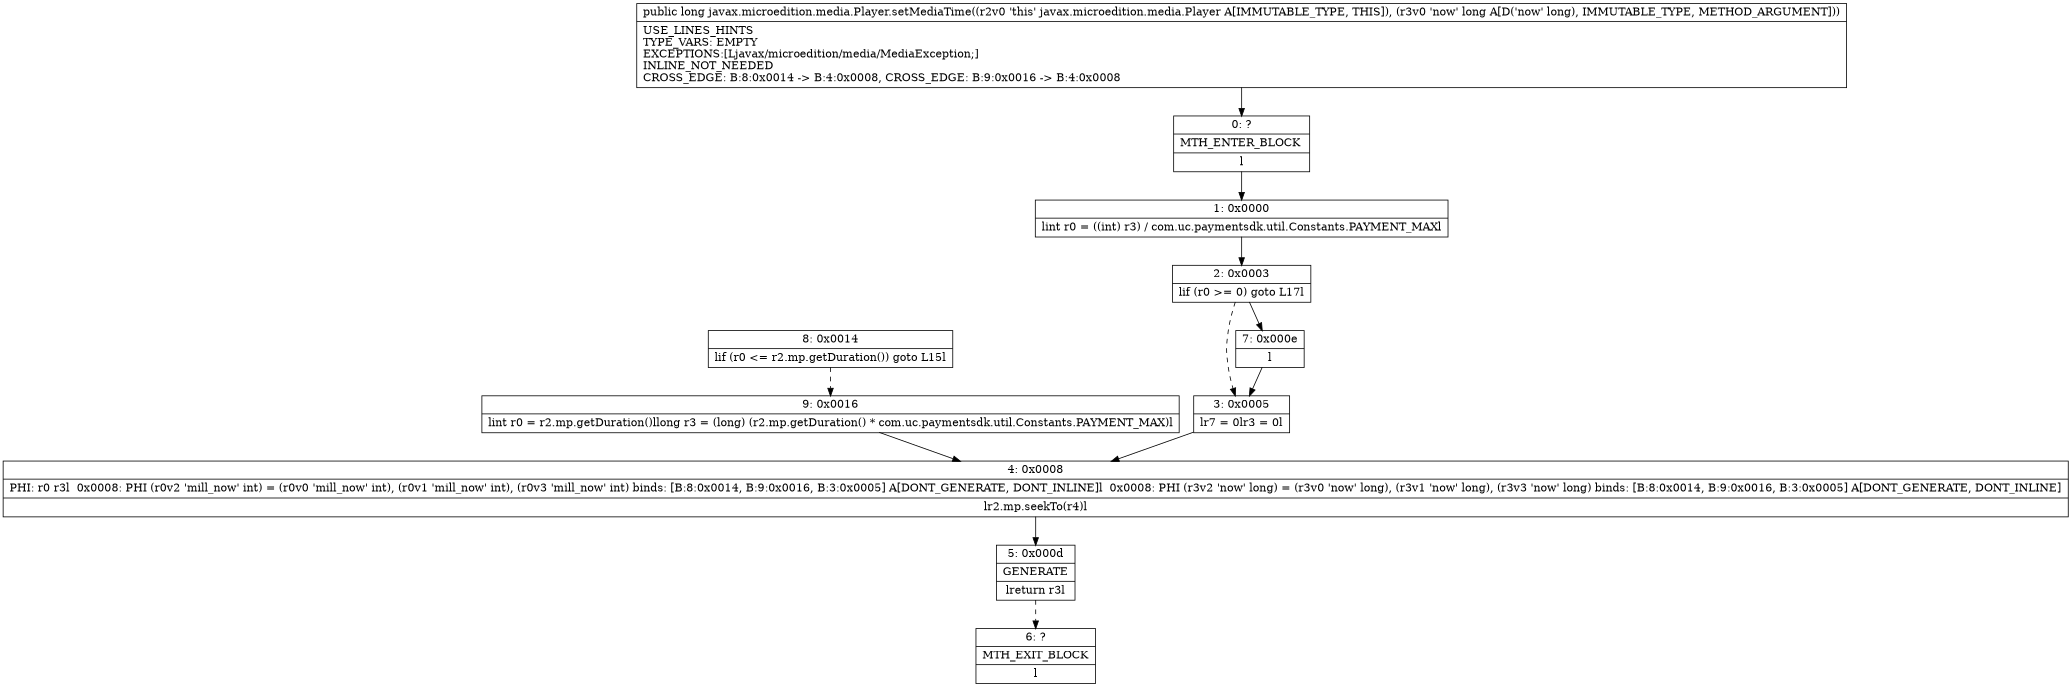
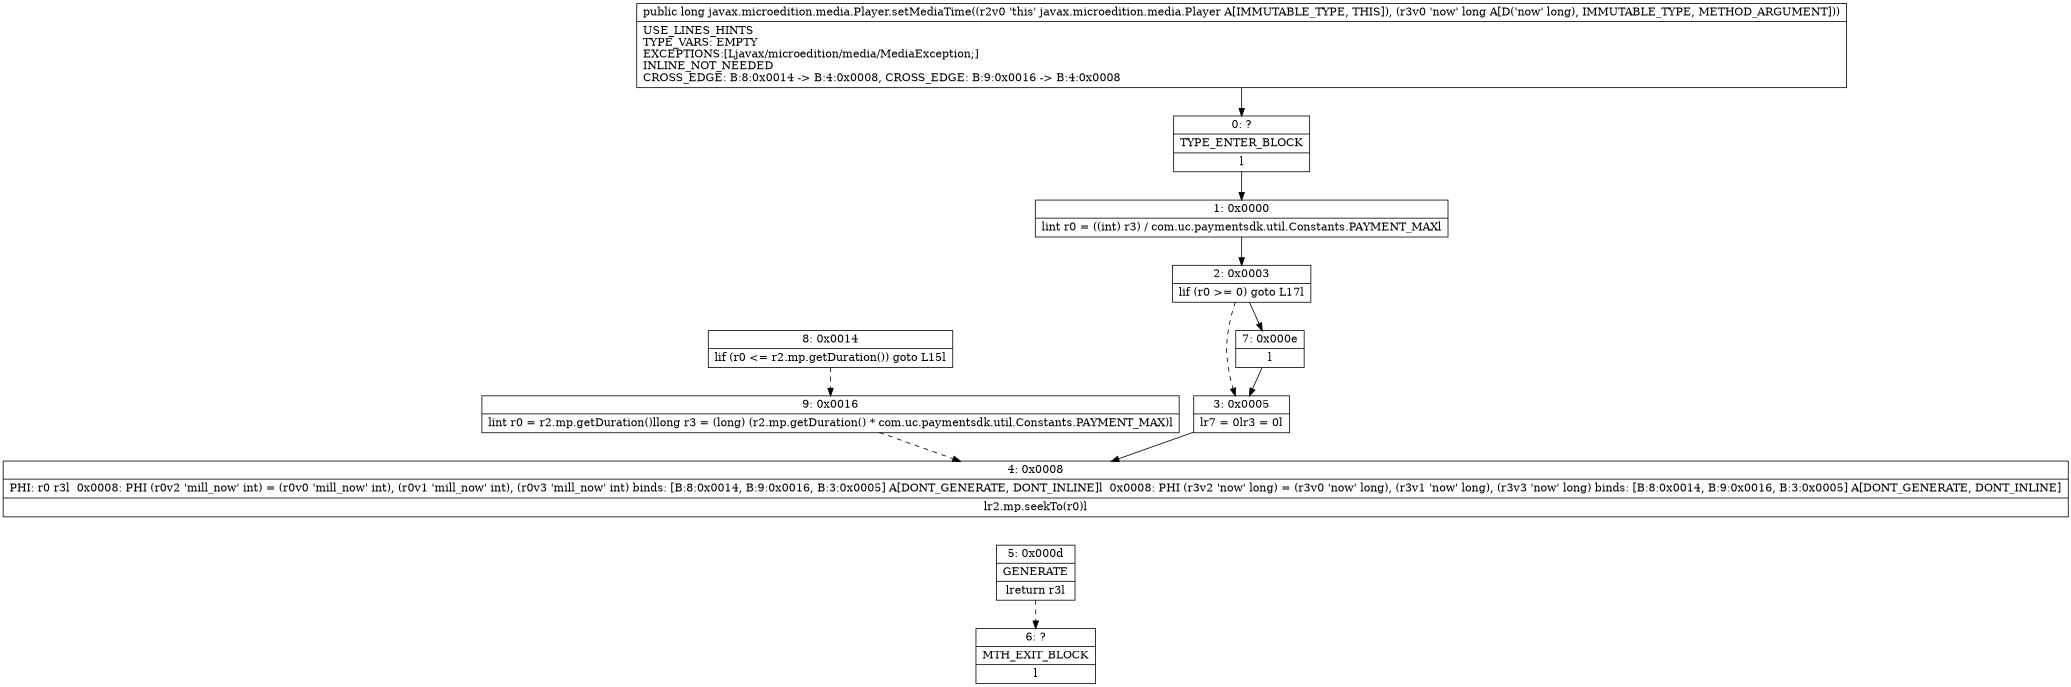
node "0: ?": text "MTH_ENTER_BLOCK" -> "TYPE_ENTER_BLOCK"
edge "9: 0x0016" -> "4: 0x0008": style solid -> dashed
node "4: 0x0008": text "lr2.mp.seekTo(r4)l" -> "lr2.mp.seekTo(r0)l"
edge "4: 0x0008" -> "5: 0x000d": removed
